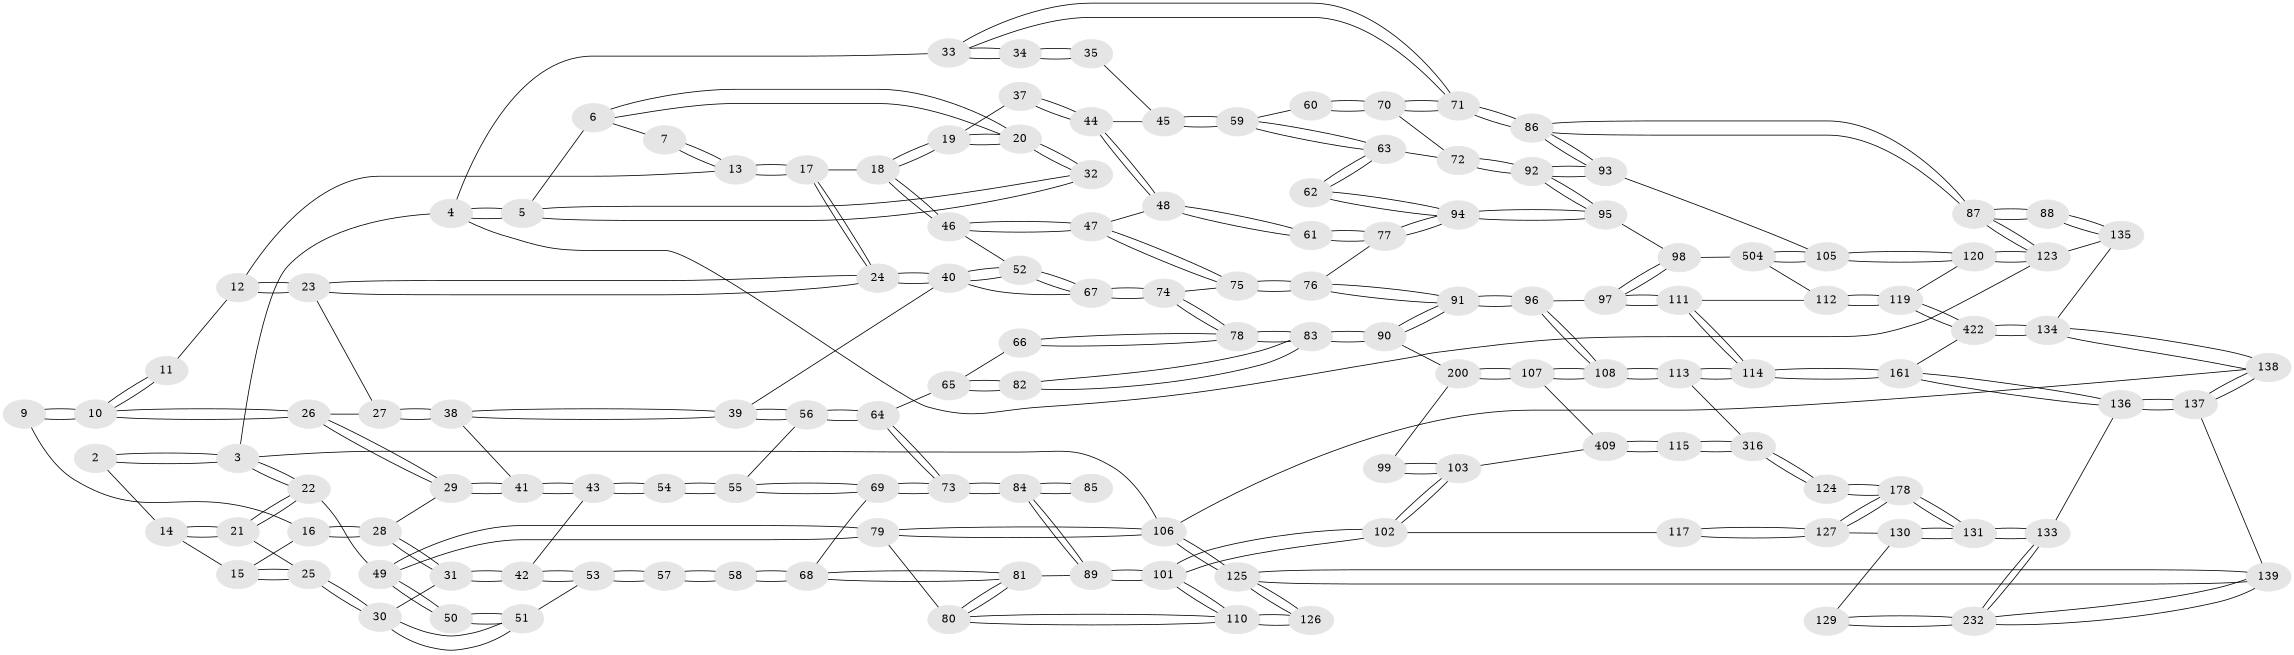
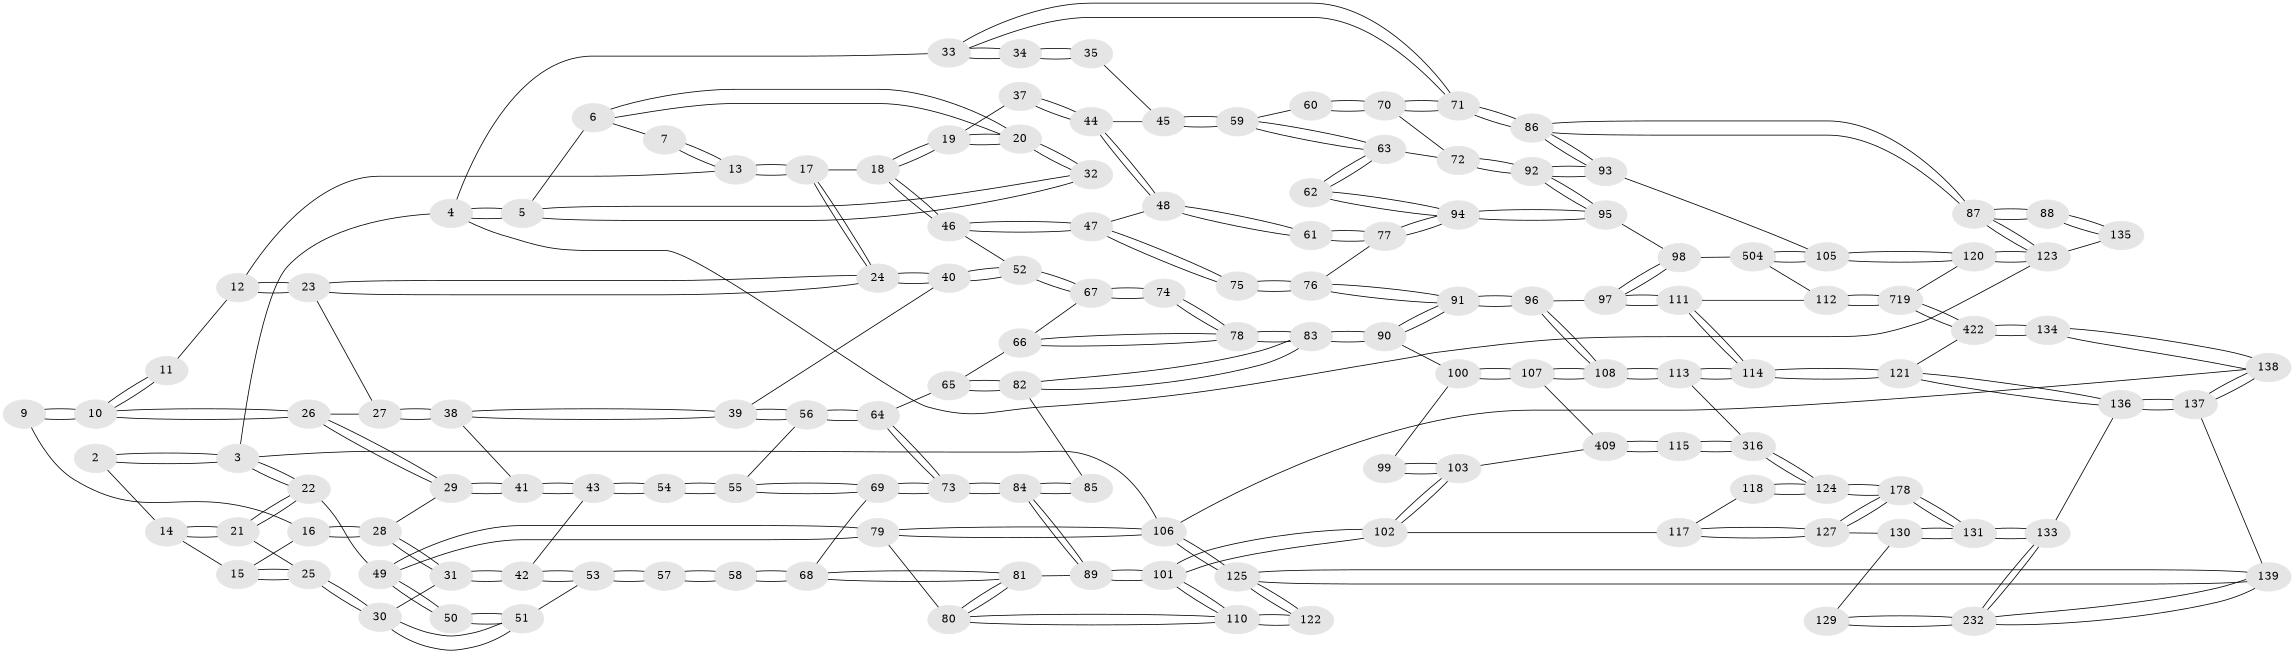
edge "135" -- "134": removed
edge "75" -- "74": removed
edge "40" -- "67": now "66" -- "67"
node "119": label "119" -> "719"
node "200": label "200" -> "100"
node "161": label "161" -> "121"
edge "82" -- "85": added
node "118": added
node "126": label "126" -> "122"
